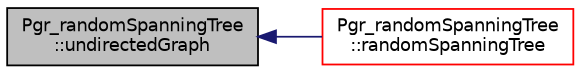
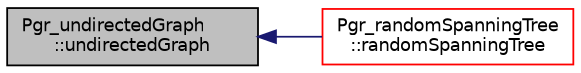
node "Pgr_randomSpanningTree ::undirectedGraph": label "Pgr_randomSpanningTree ::undirectedGraph" -> "Pgr_undirectedGraph ::undirectedGraph"
